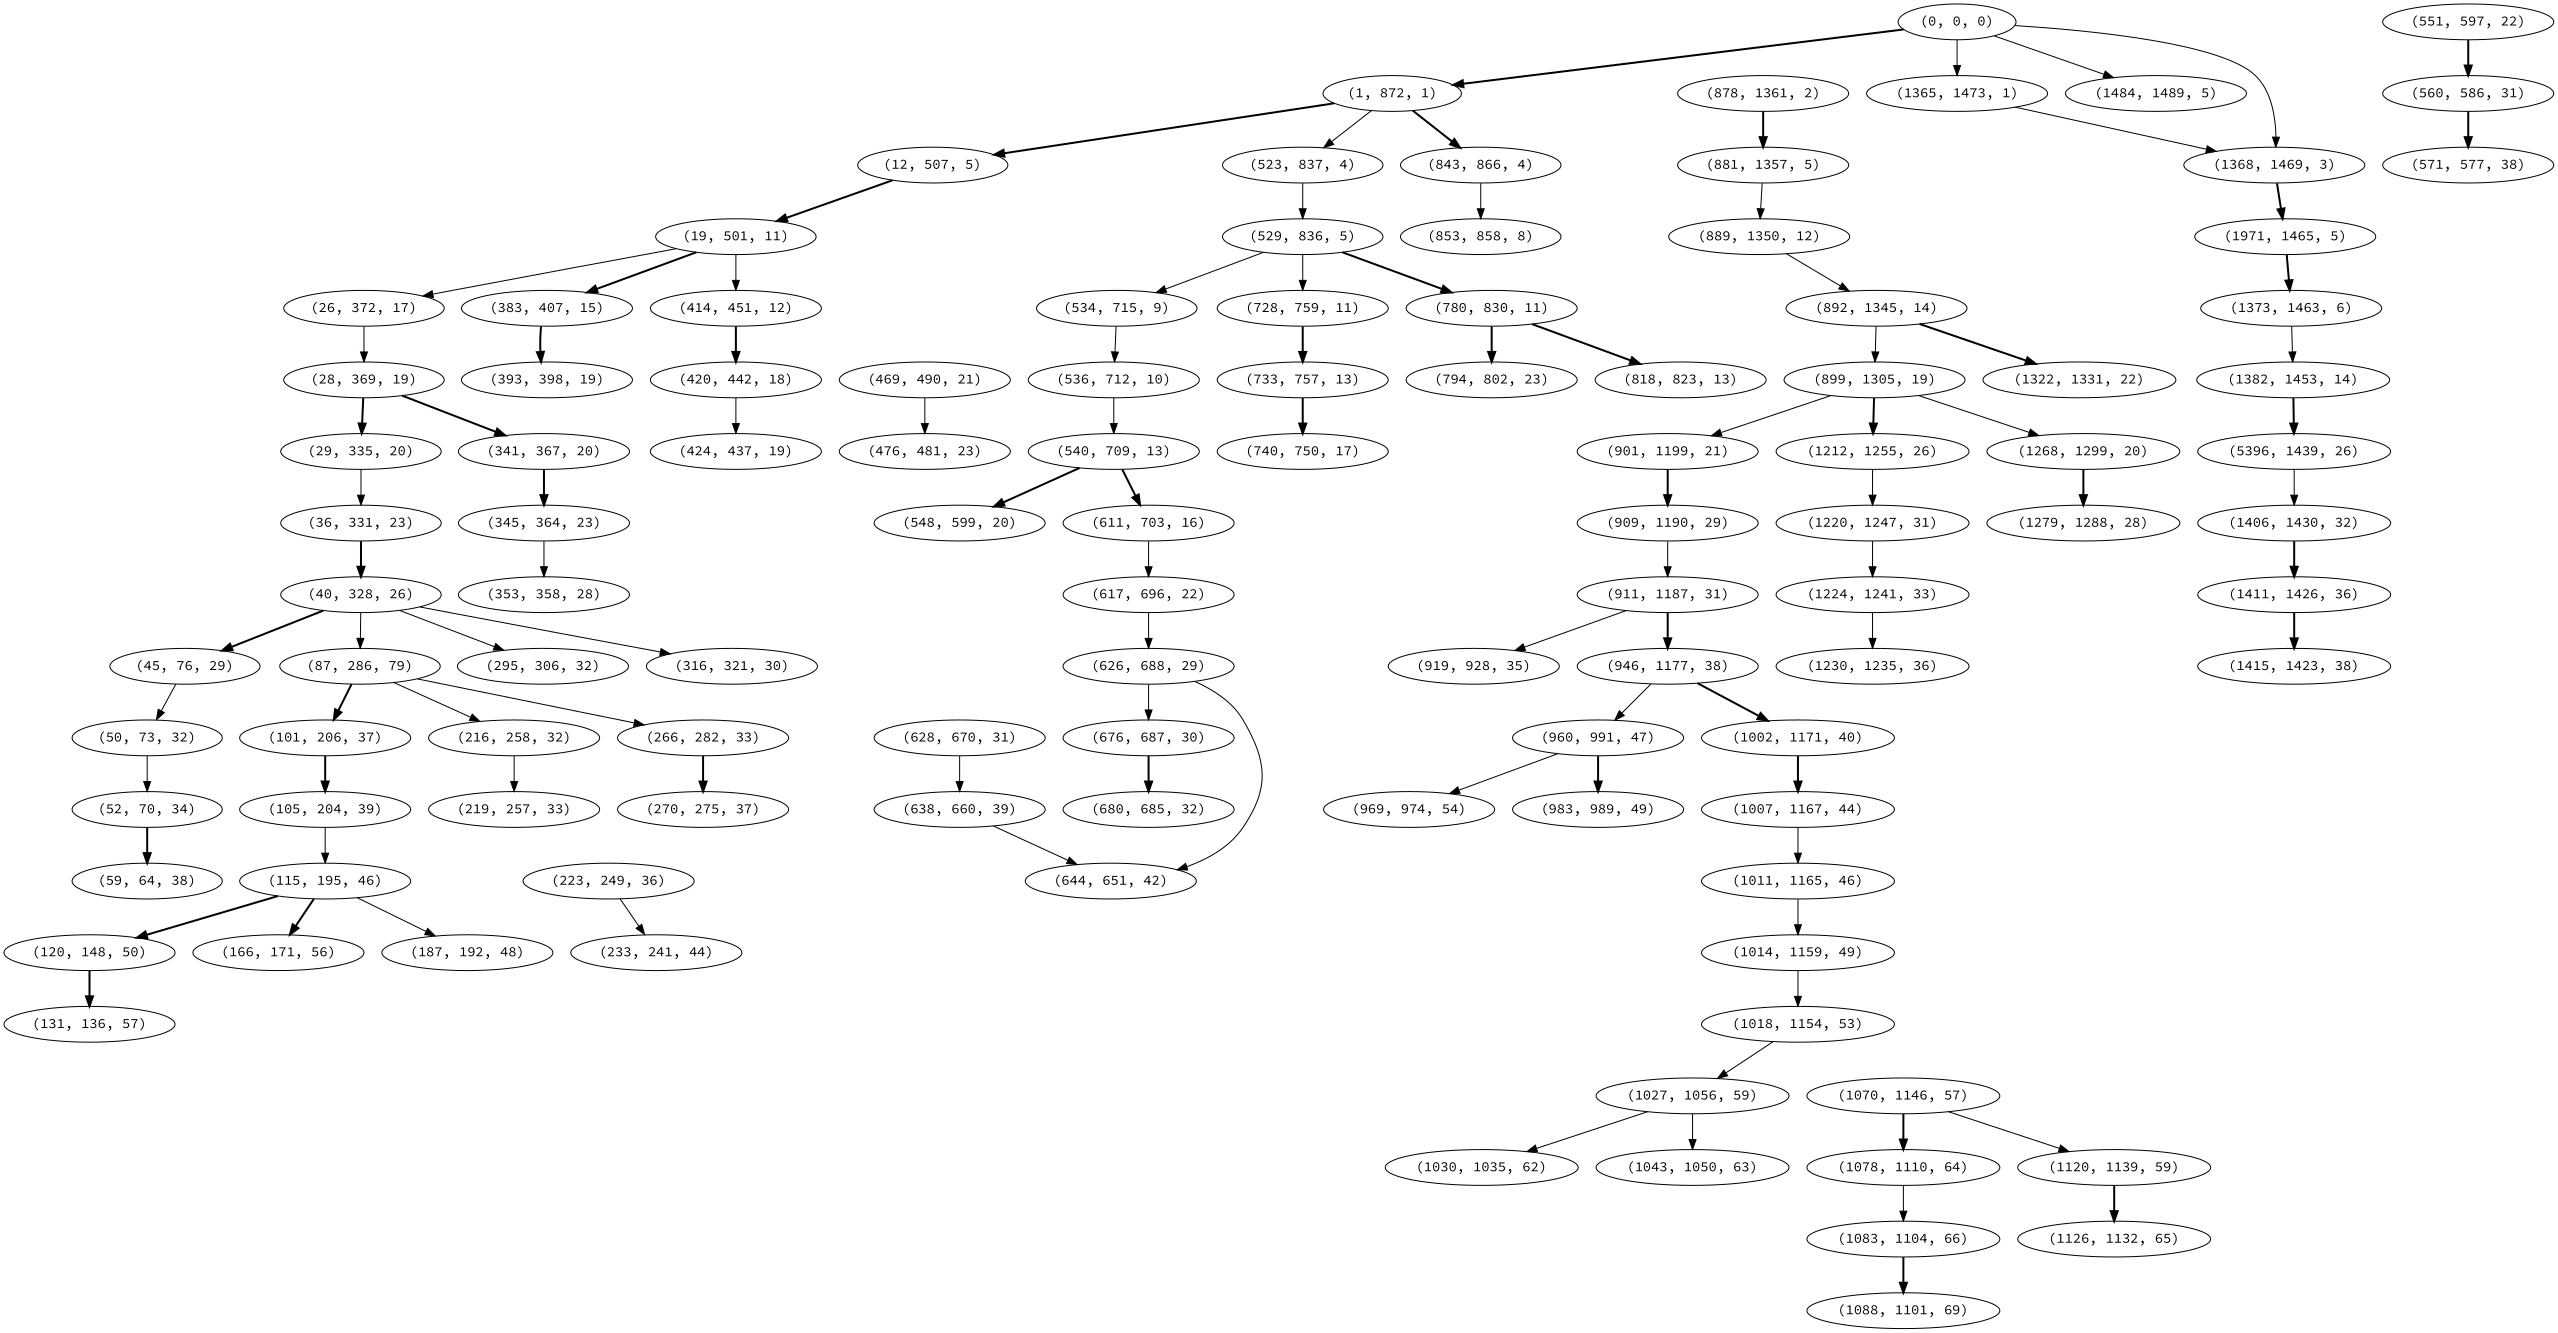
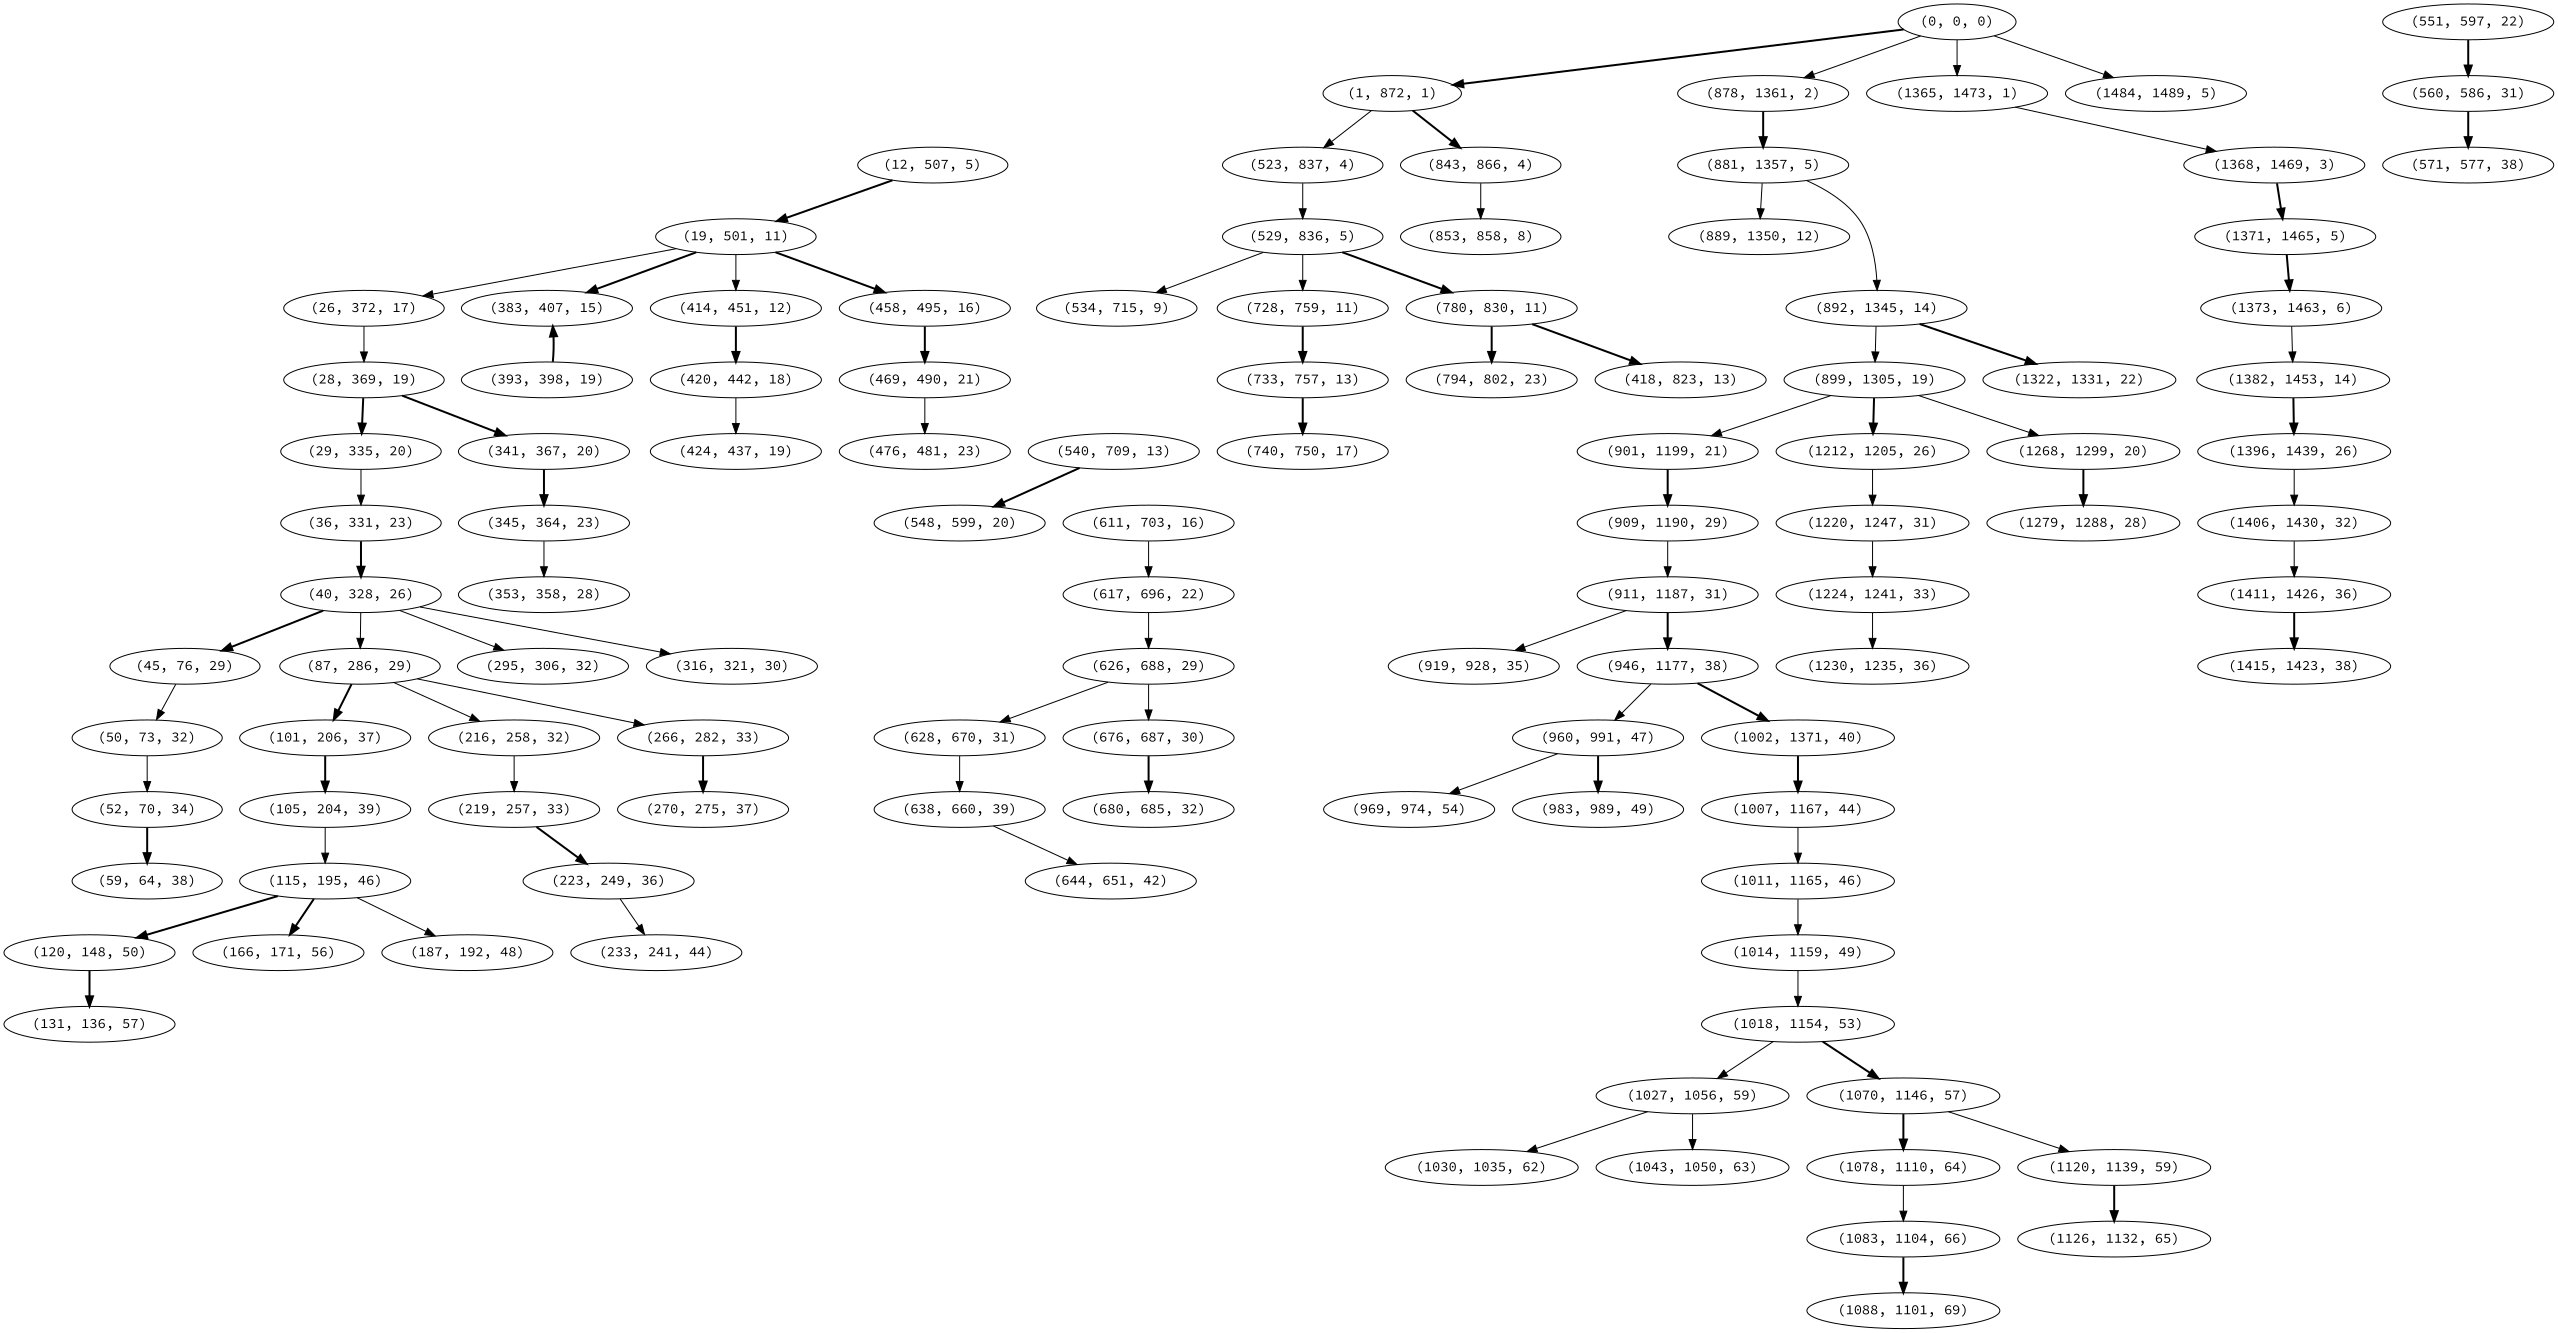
edge "(0, 0, 0)" -> "(1368, 1469, 3)": now "(0, 0, 0)" -> "(878, 1361, 2)"
edge "(1, 872, 1)" -> "(12, 507, 5)": removed
node "(1971, 1465, 5)": label "(1971, 1465, 5)" -> "(1371, 1465, 5)"
edge "(889, 1350, 12)" -> "(892, 1345, 14)": now "(881, 1357, 5)" -> "(892, 1345, 14)"
node "(458, 495, 16)": added
edge "(383, 407, 15)" -> "(393, 398, 19)": reversed
node "(536, 712, 10)": removed
node "(818, 823, 13)": label "(818, 823, 13)" -> "(418, 823, 13)"
node "(1212, 1255, 26)": label "(1212, 1255, 26)" -> "(1212, 1205, 26)"
node "(5396, 1439, 26)": label "(5396, 1439, 26)" -> "(1396, 1439, 26)"
edge "(540, 709, 13)" -> "(611, 703, 16)": removed
edge "(1406, 1430, 32)" -> "(1411, 1426, 36)": style bold -> solid
node "(87, 286, 79)": label "(87, 286, 79)" -> "(87, 286, 29)"
node "(1002, 1171, 40)": label "(1002, 1171, 40)" -> "(1002, 1371, 40)"
edge "(626, 688, 29)" -> "(644, 651, 42)": now "(626, 688, 29)" -> "(628, 670, 31)"
edge "(219, 257, 33)" -> "(223, 249, 36)": added
edge "(1018, 1154, 53)" -> "(1070, 1146, 57)": added
